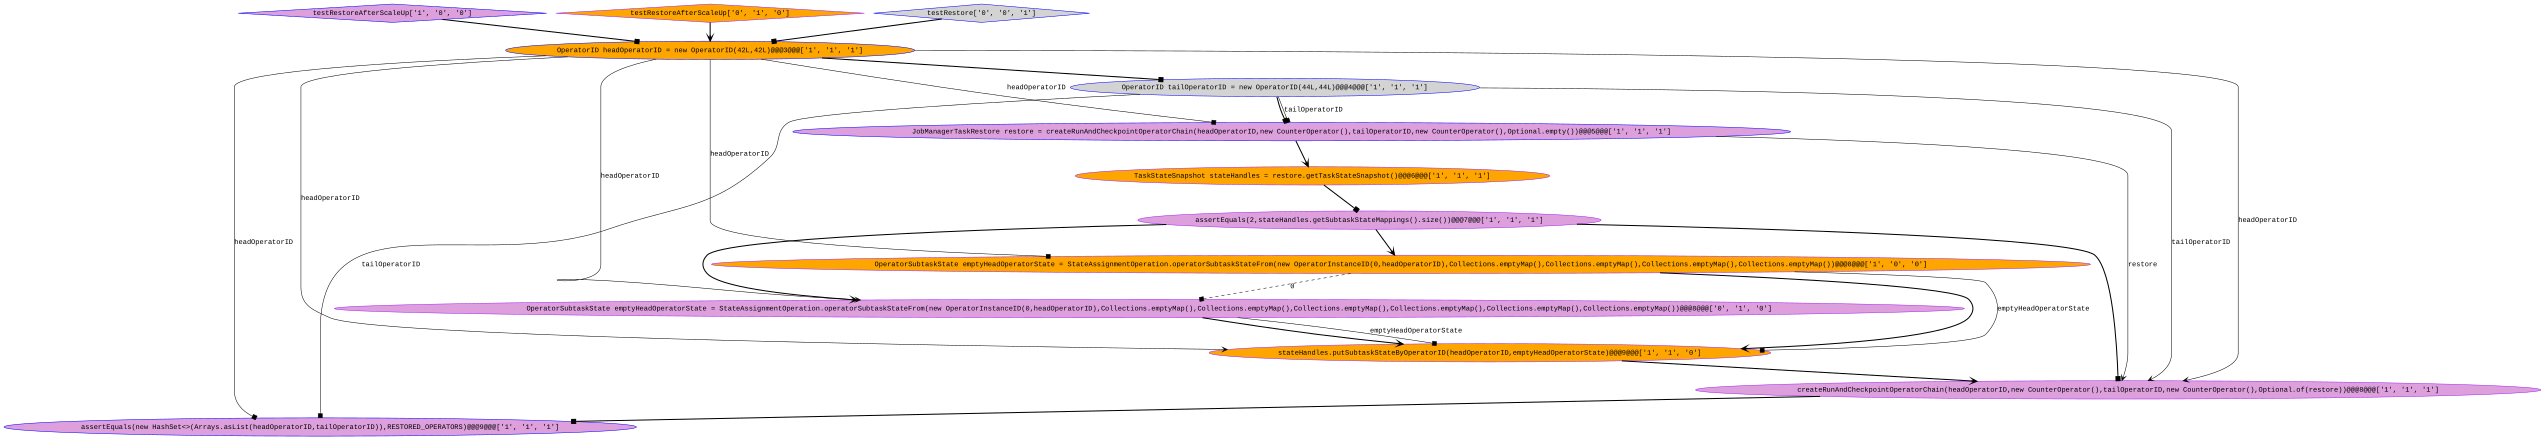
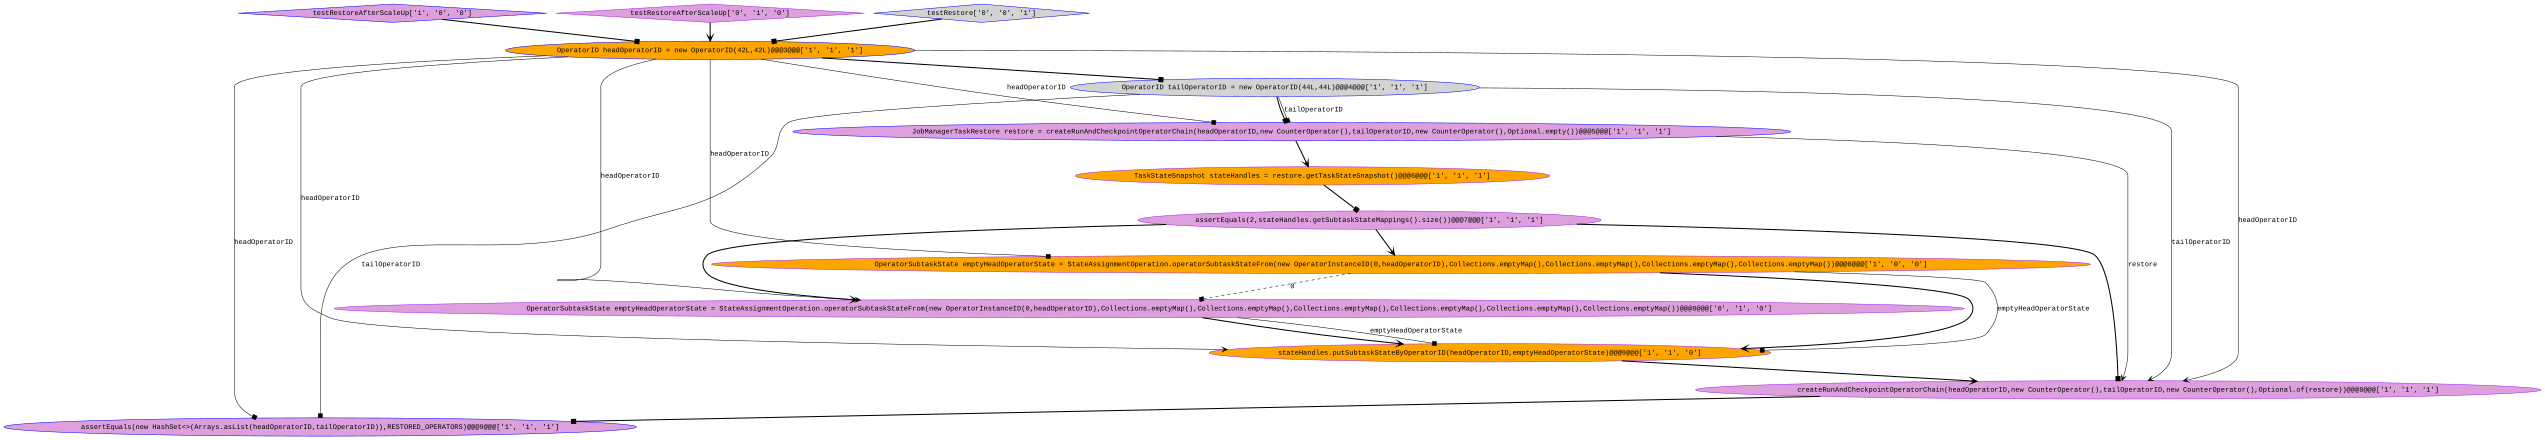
node "testRestoreAfterScaleUp['0', '1', '0']": fillcolor orange -> plum
